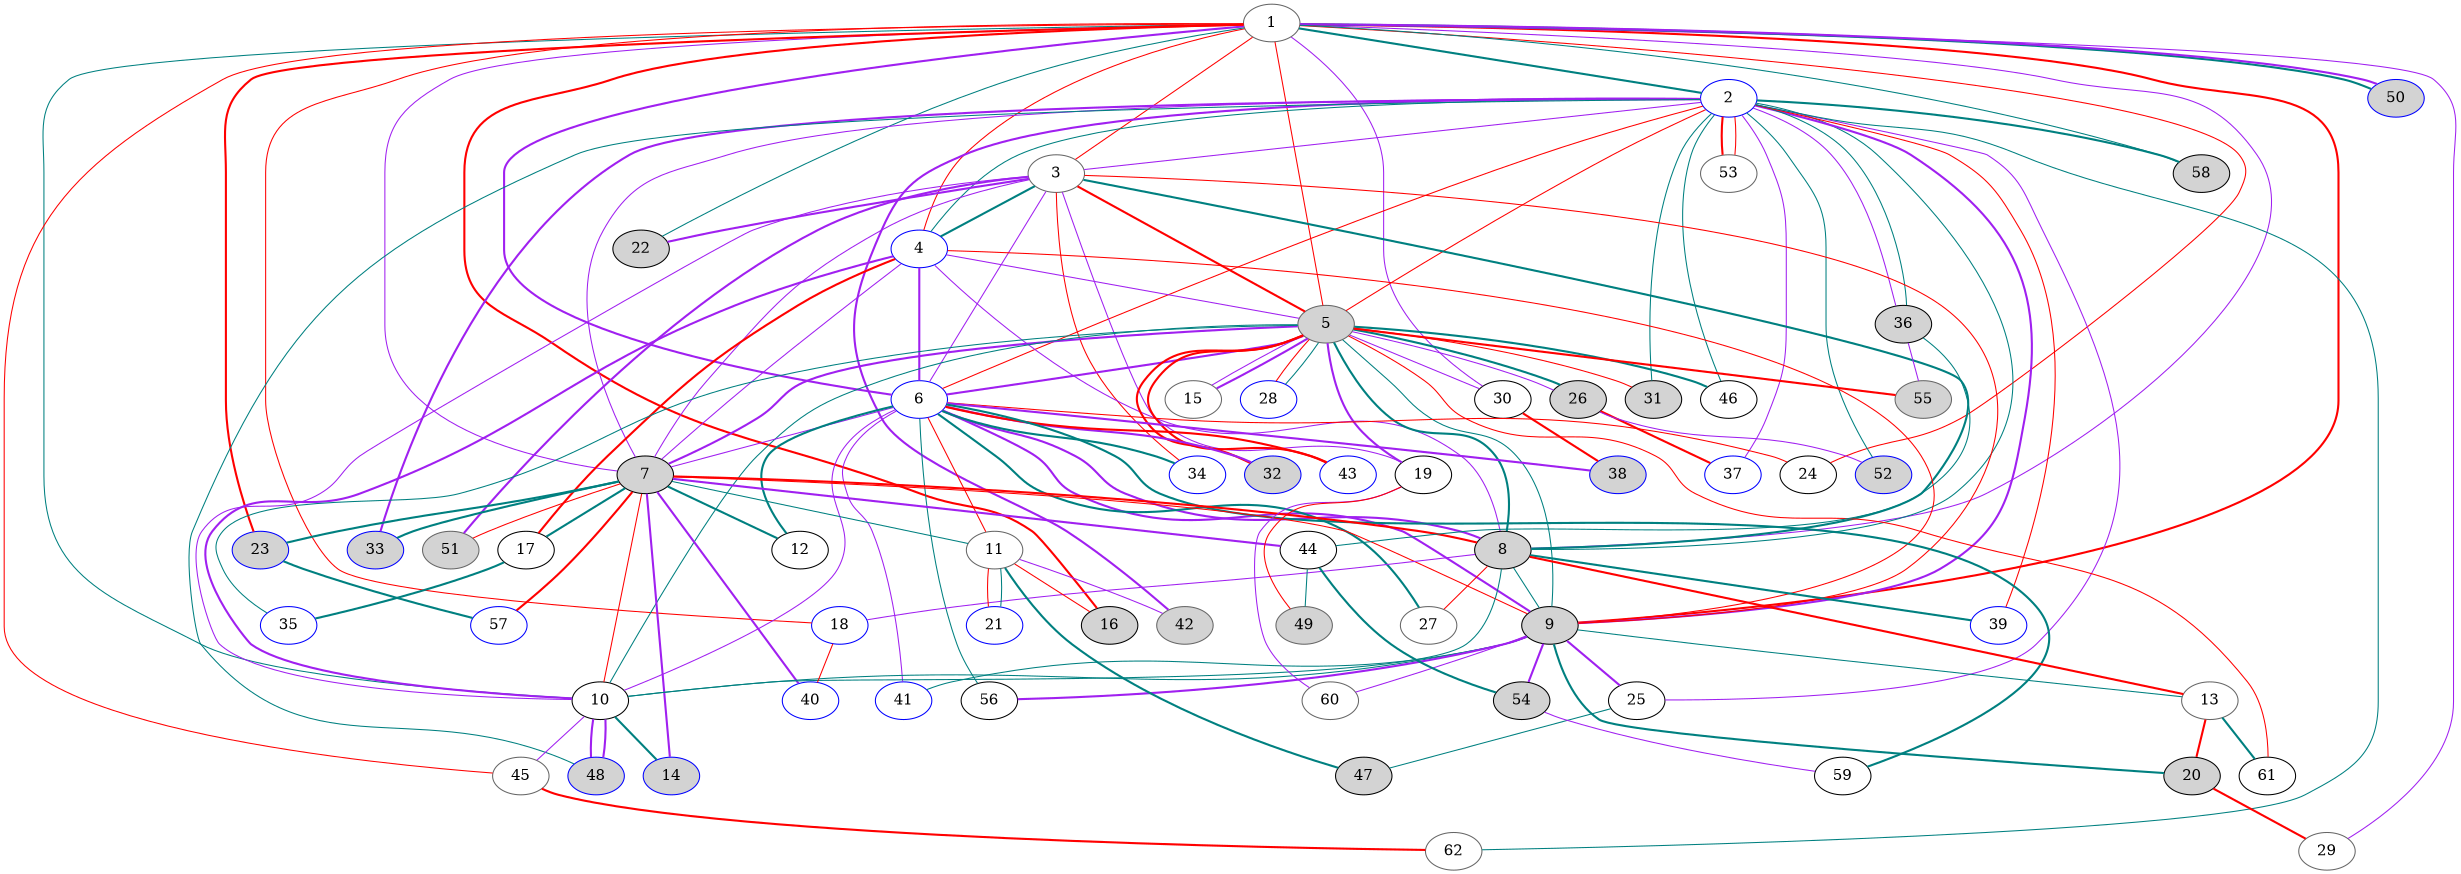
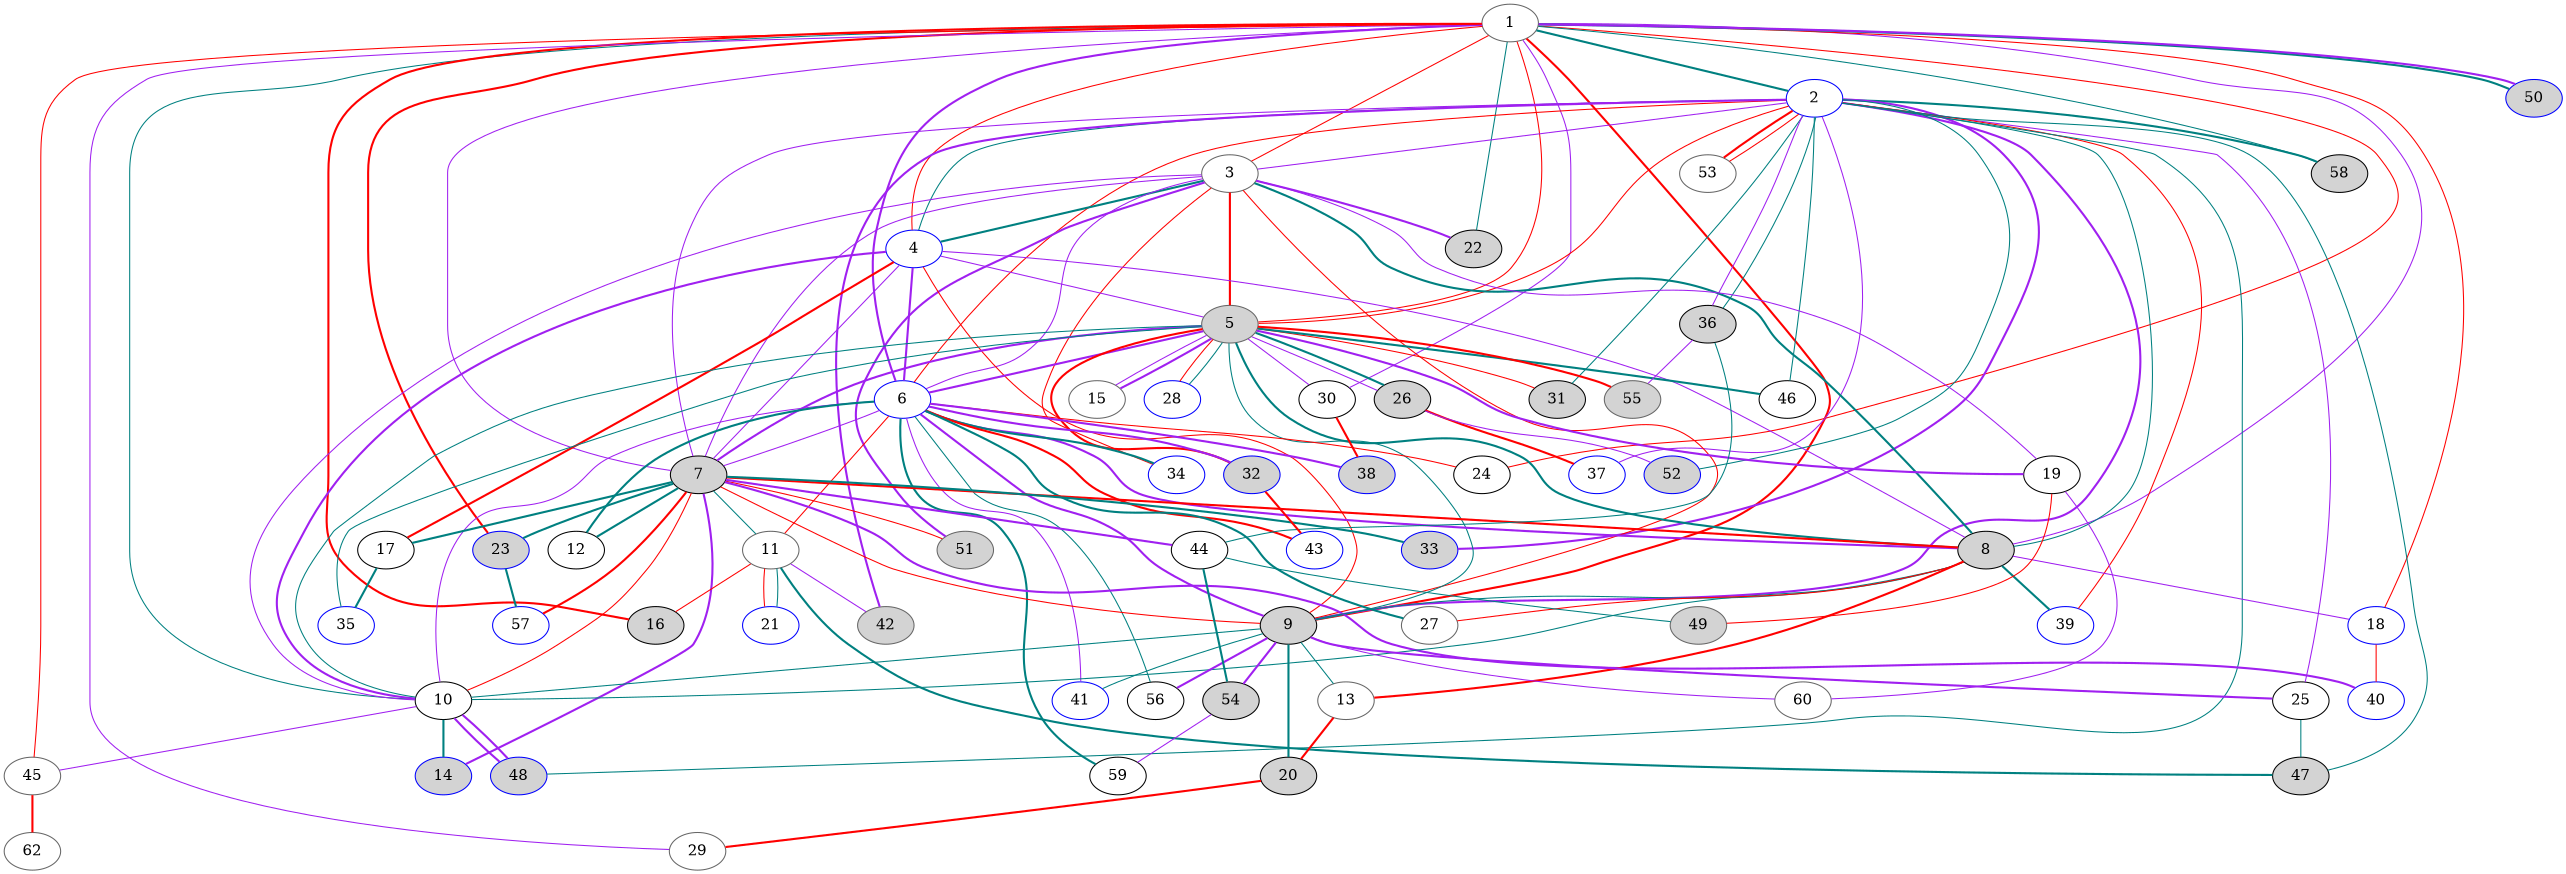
edge "5" -- "43": now "32" -- "43"
edge "2" -- "62": now "2" -- "47"
node "61": removed
